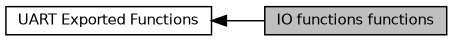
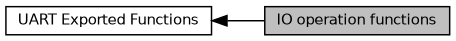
node "IO functions functions": label "IO functions functions" -> "IO operation functions"
